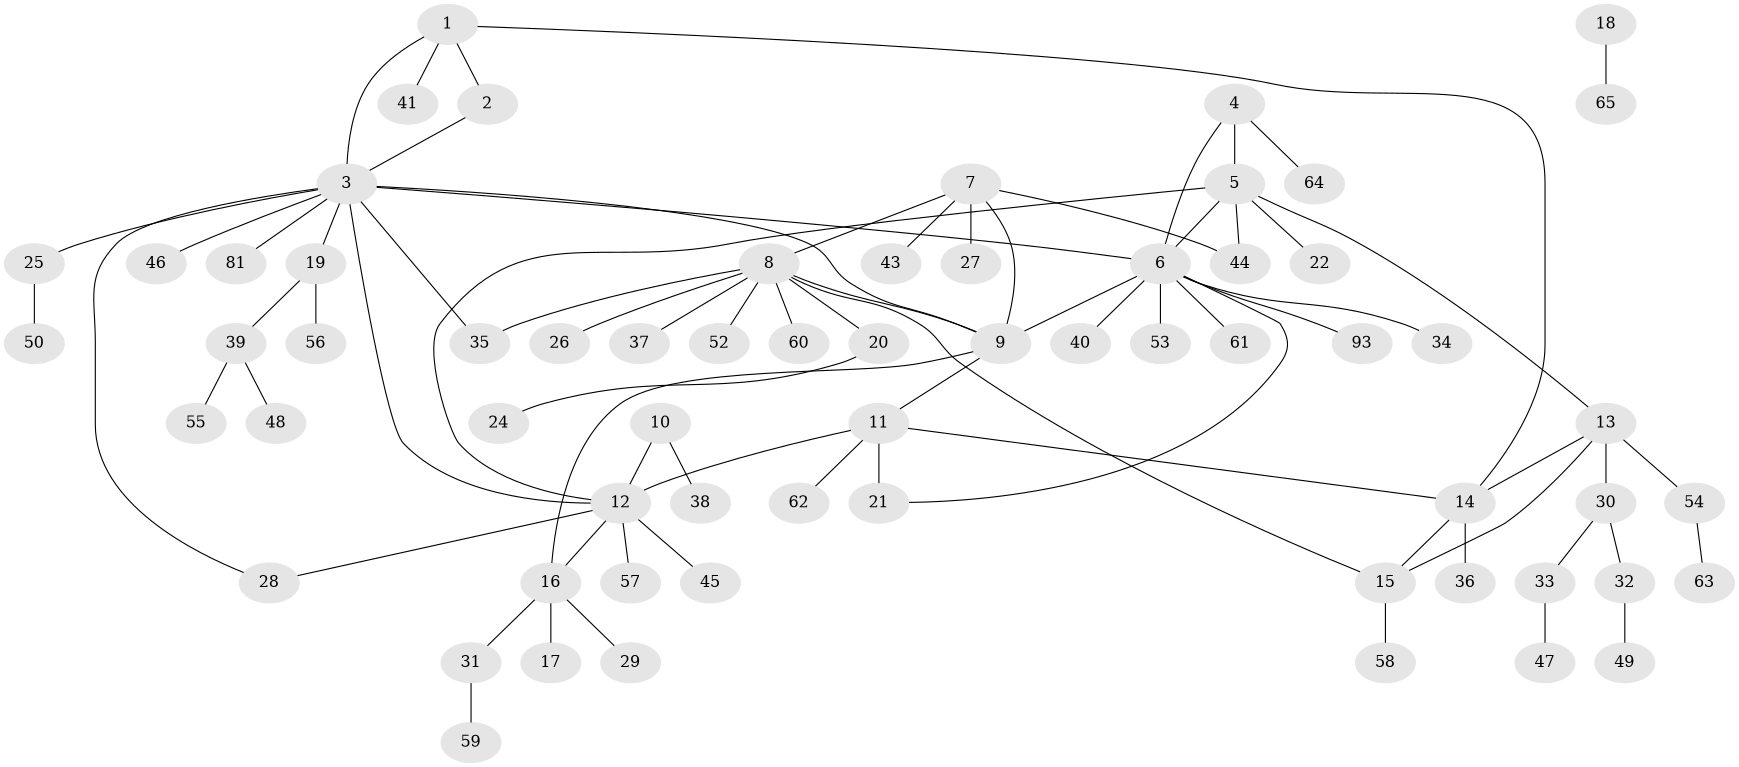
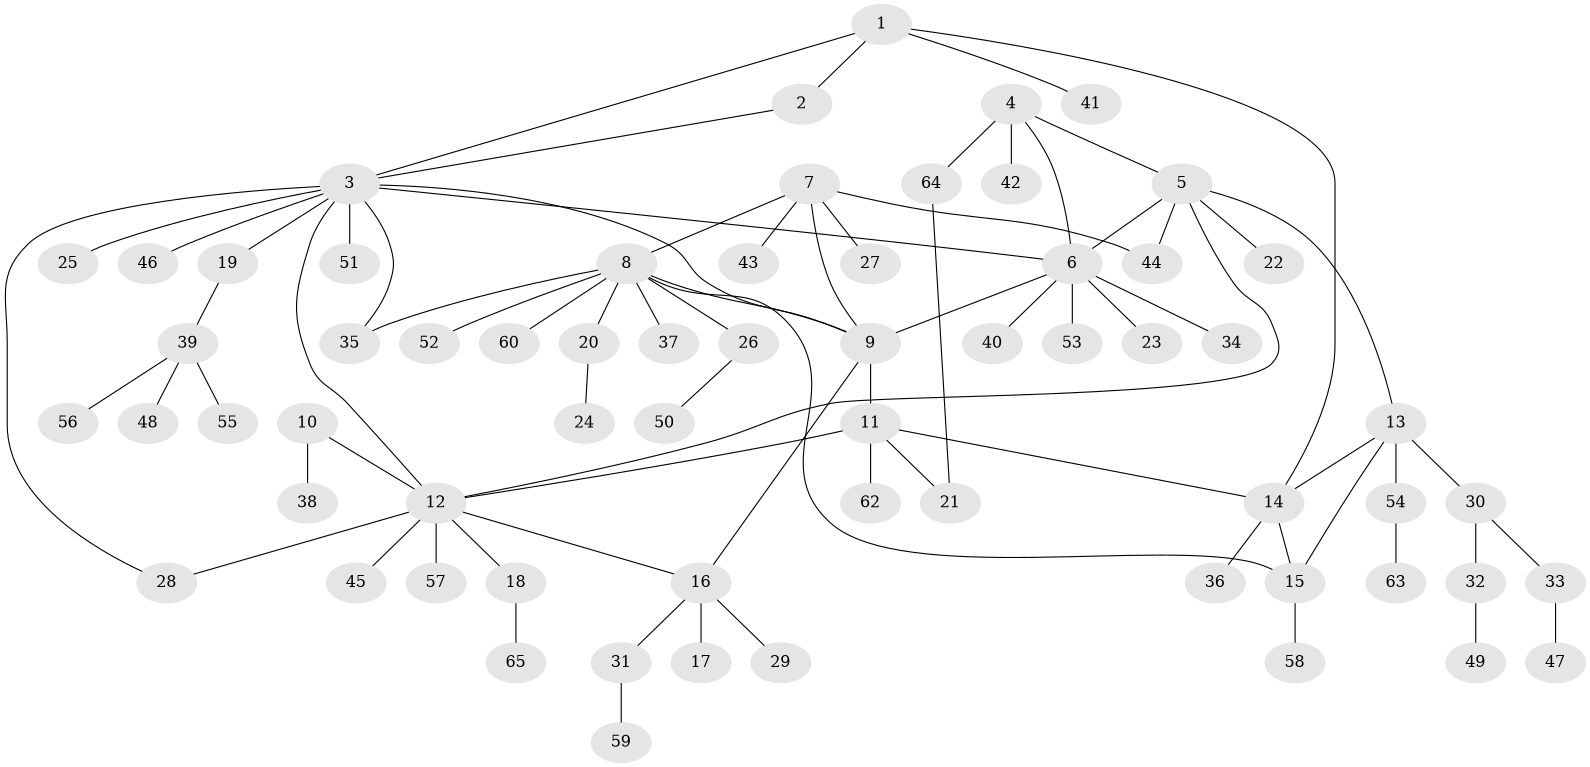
node "42": added
node "81": label "81" -> "51"
edge "25" -- "50": now "26" -- "50"
edge "19" -- "56": now "39" -- "56"
node "61": removed
node "93": label "93" -> "23"
edge "6" -- "21": now "64" -- "21"
edge "12" -- "18": added
